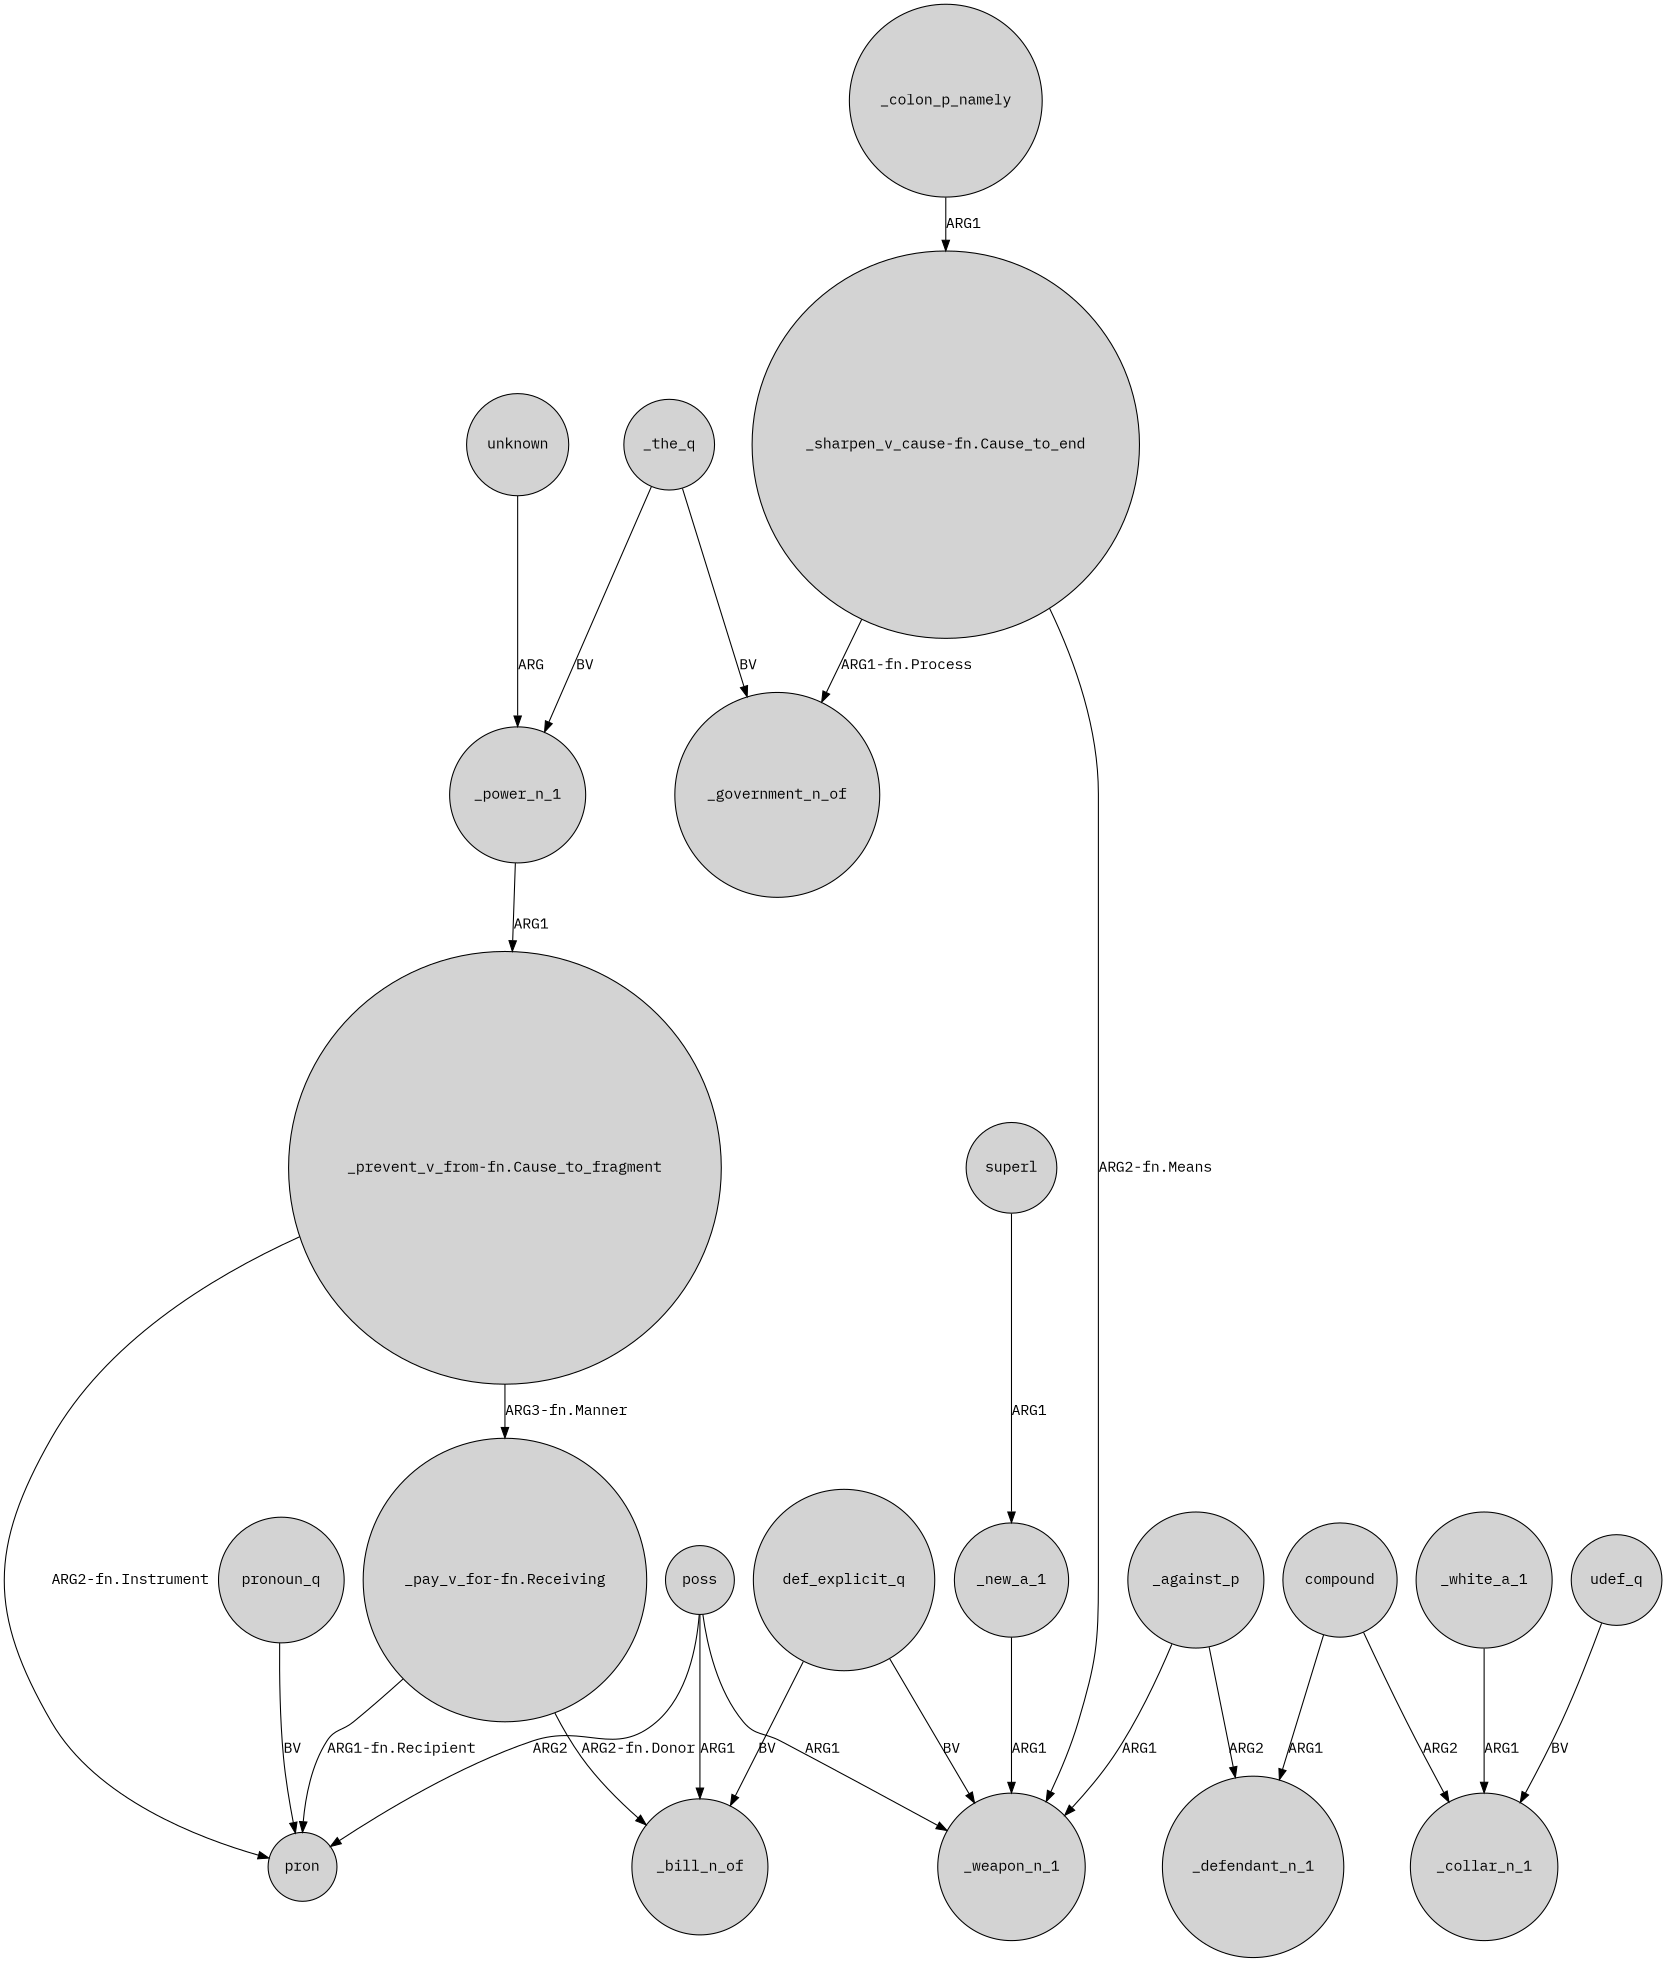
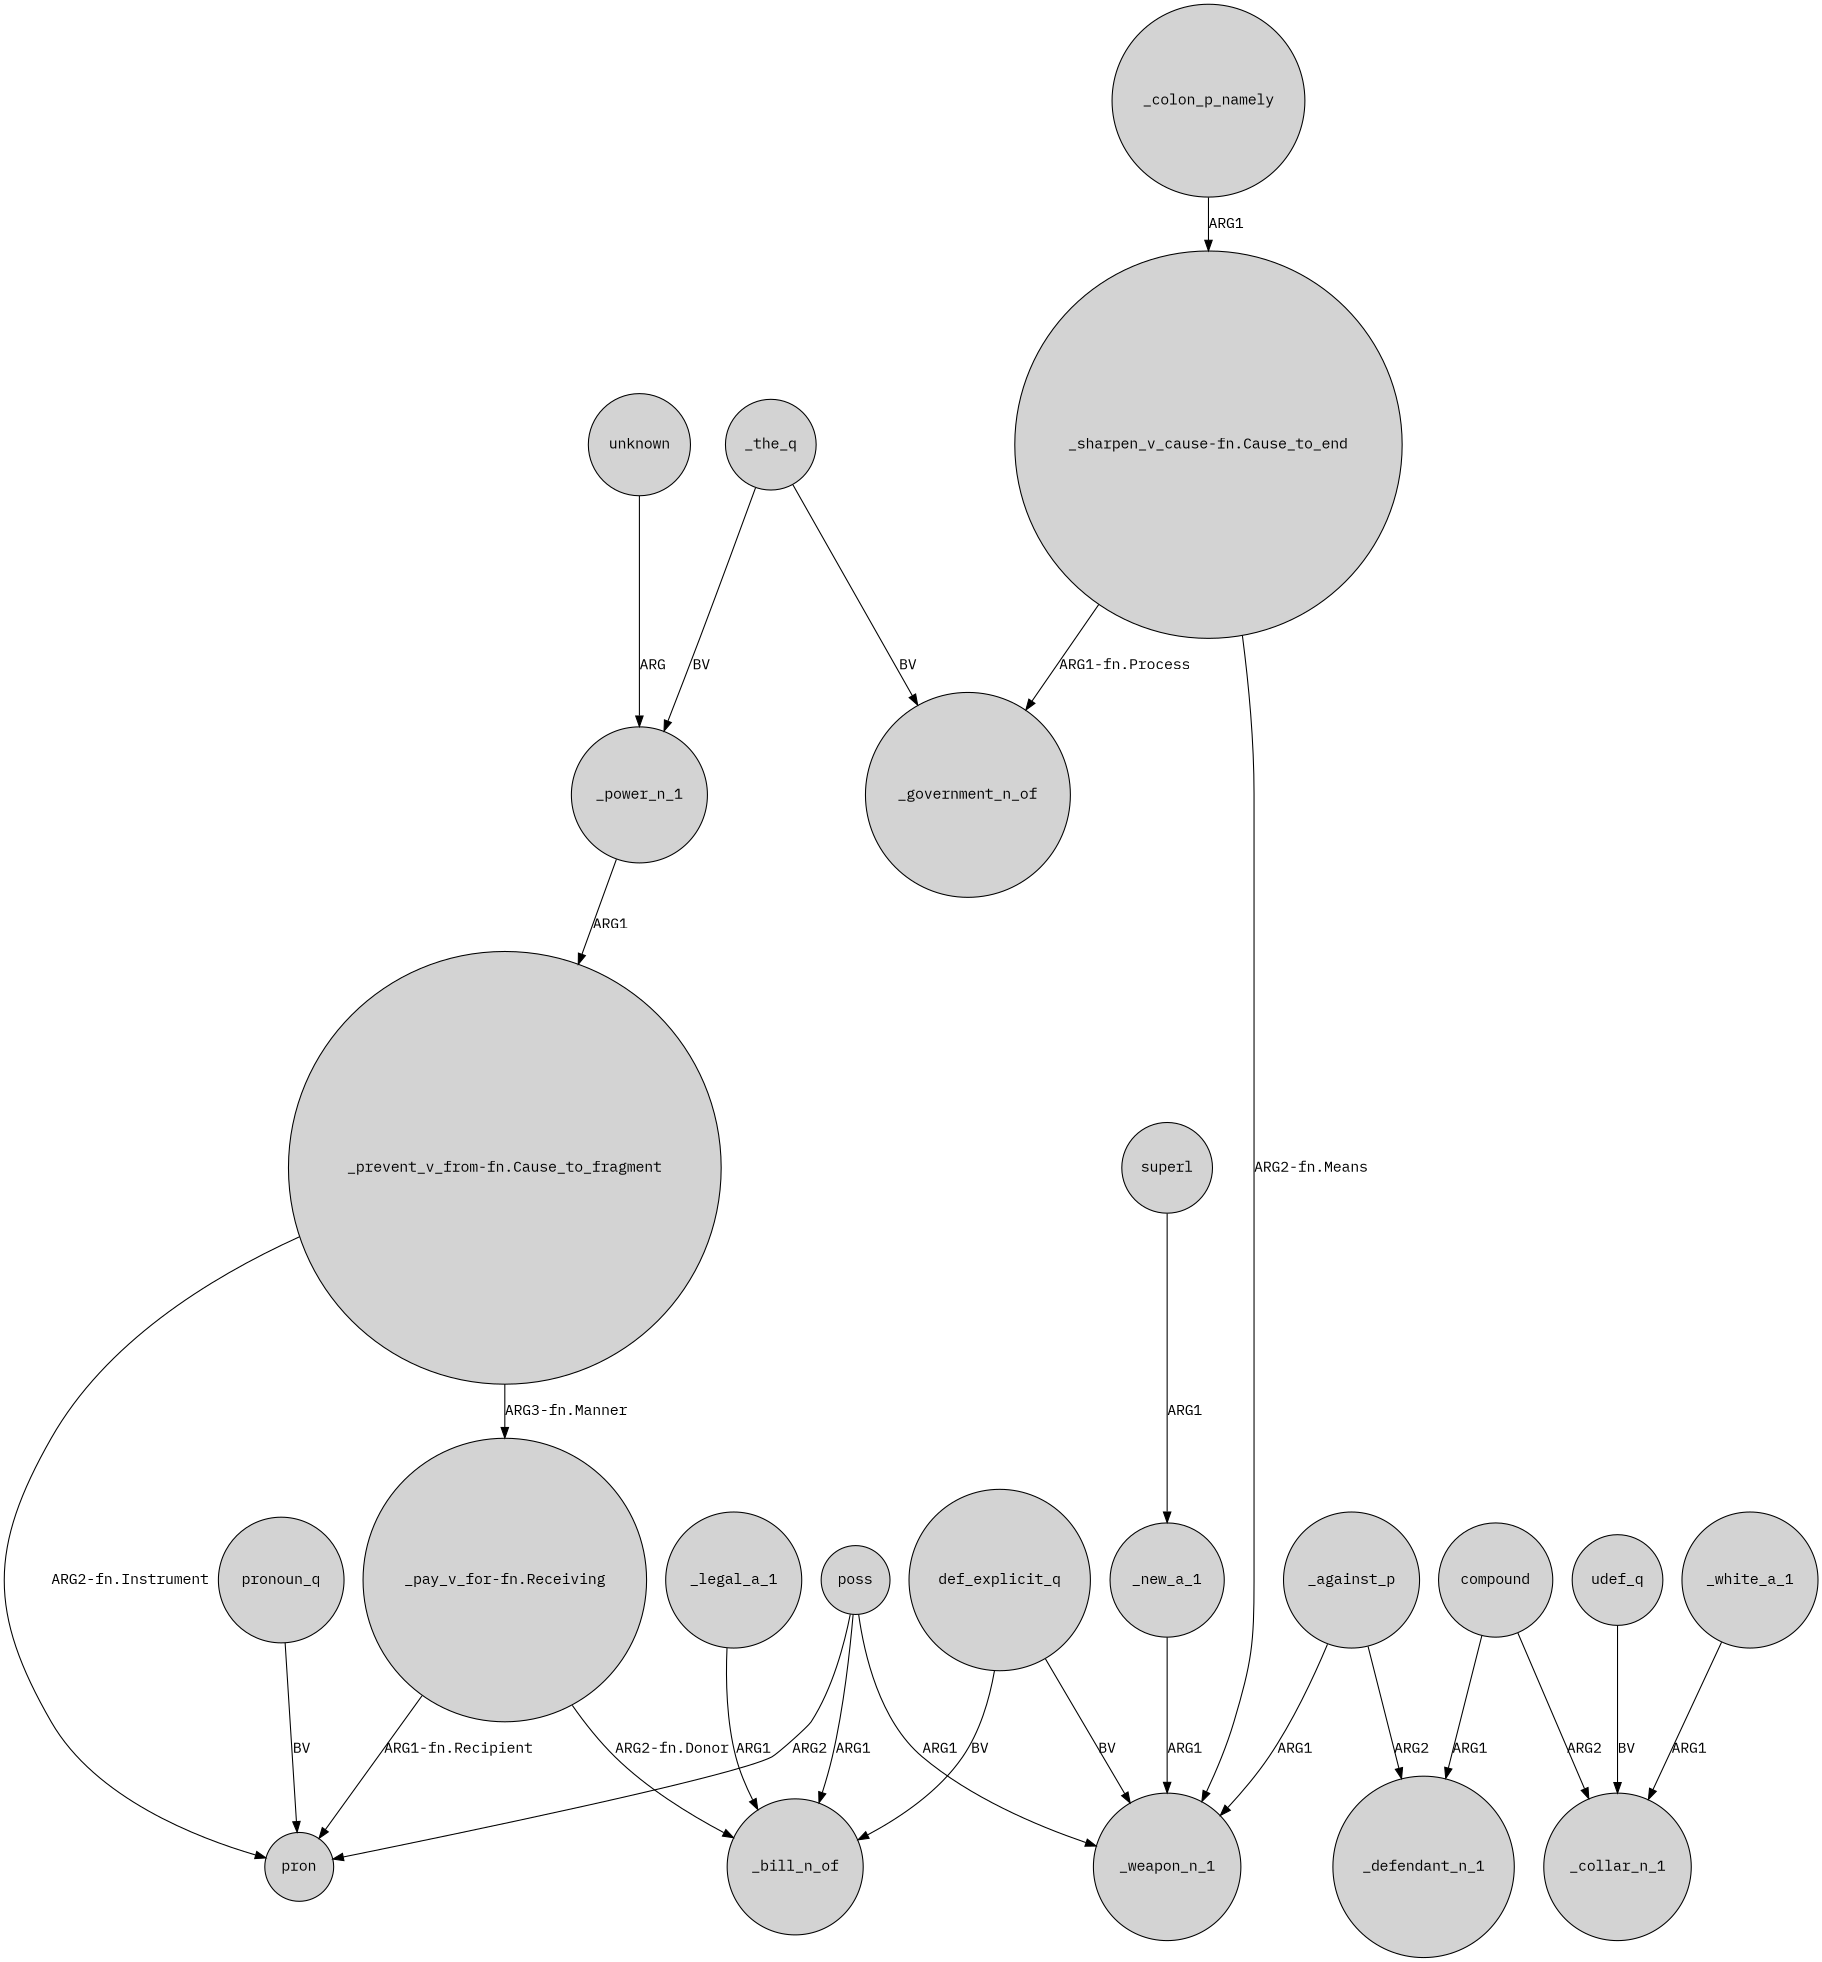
node "_legal_a_1": added
